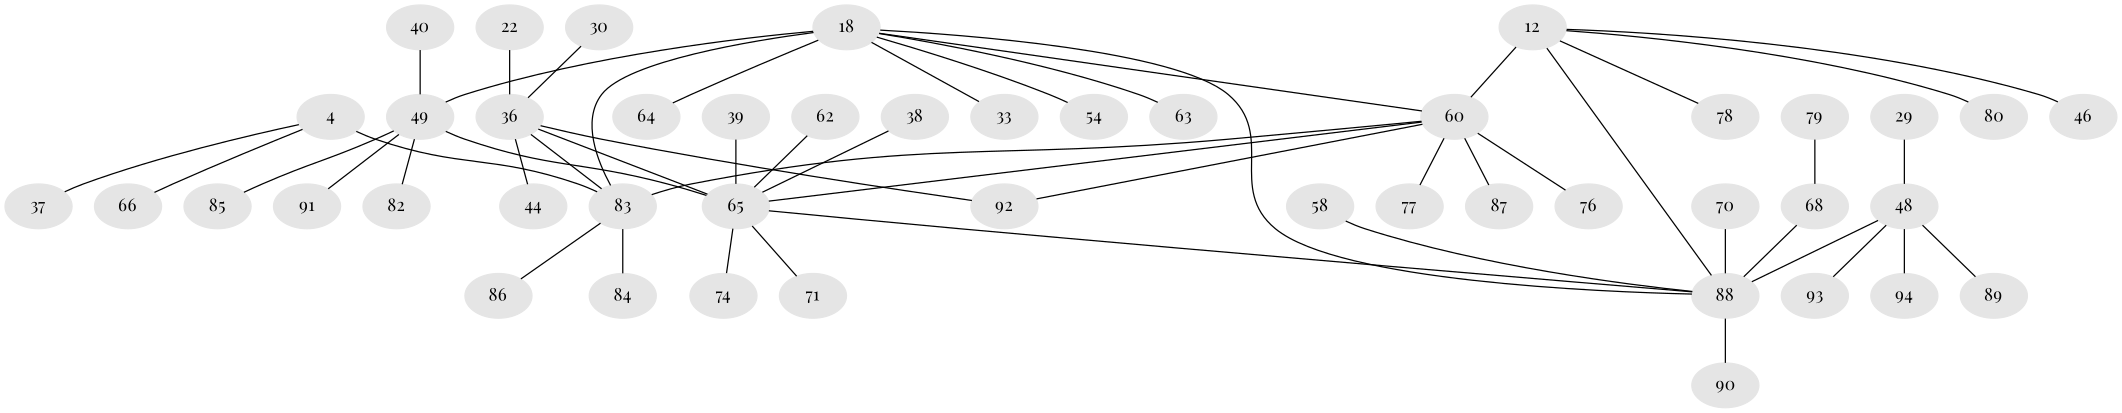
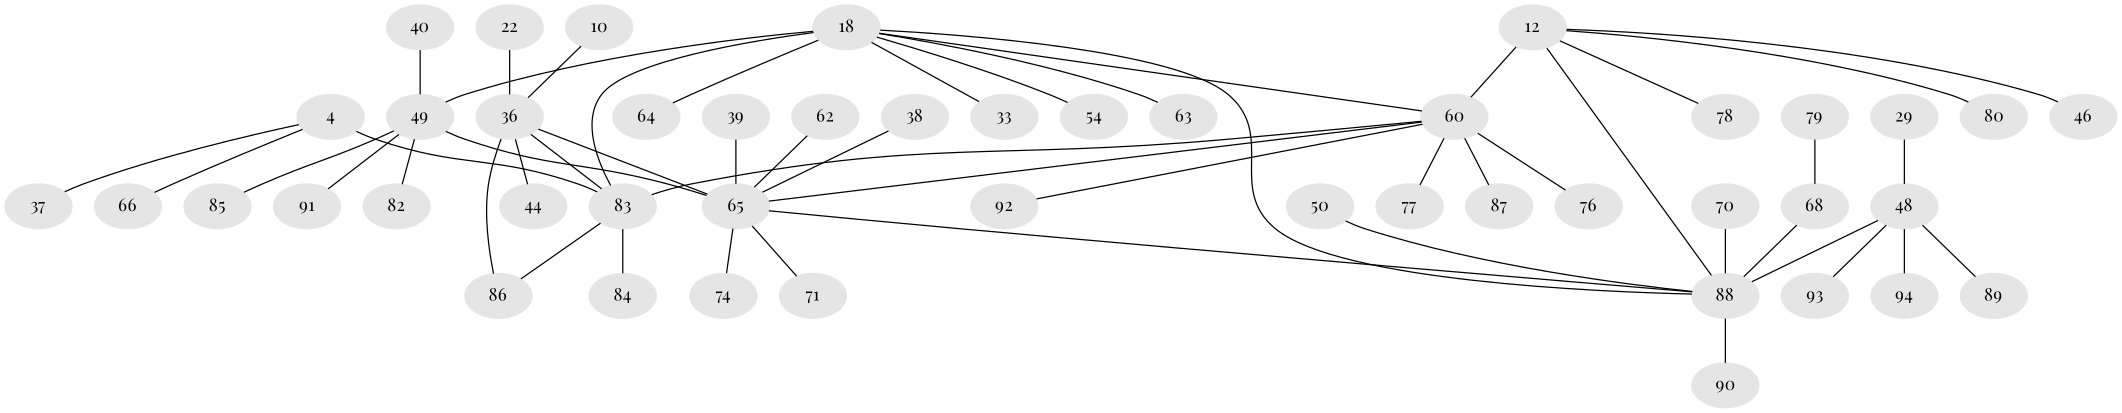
node "30": label "30" -> "10"
edge "36" -- "92": now "36" -- "86"
node "58": label "58" -> "50"
